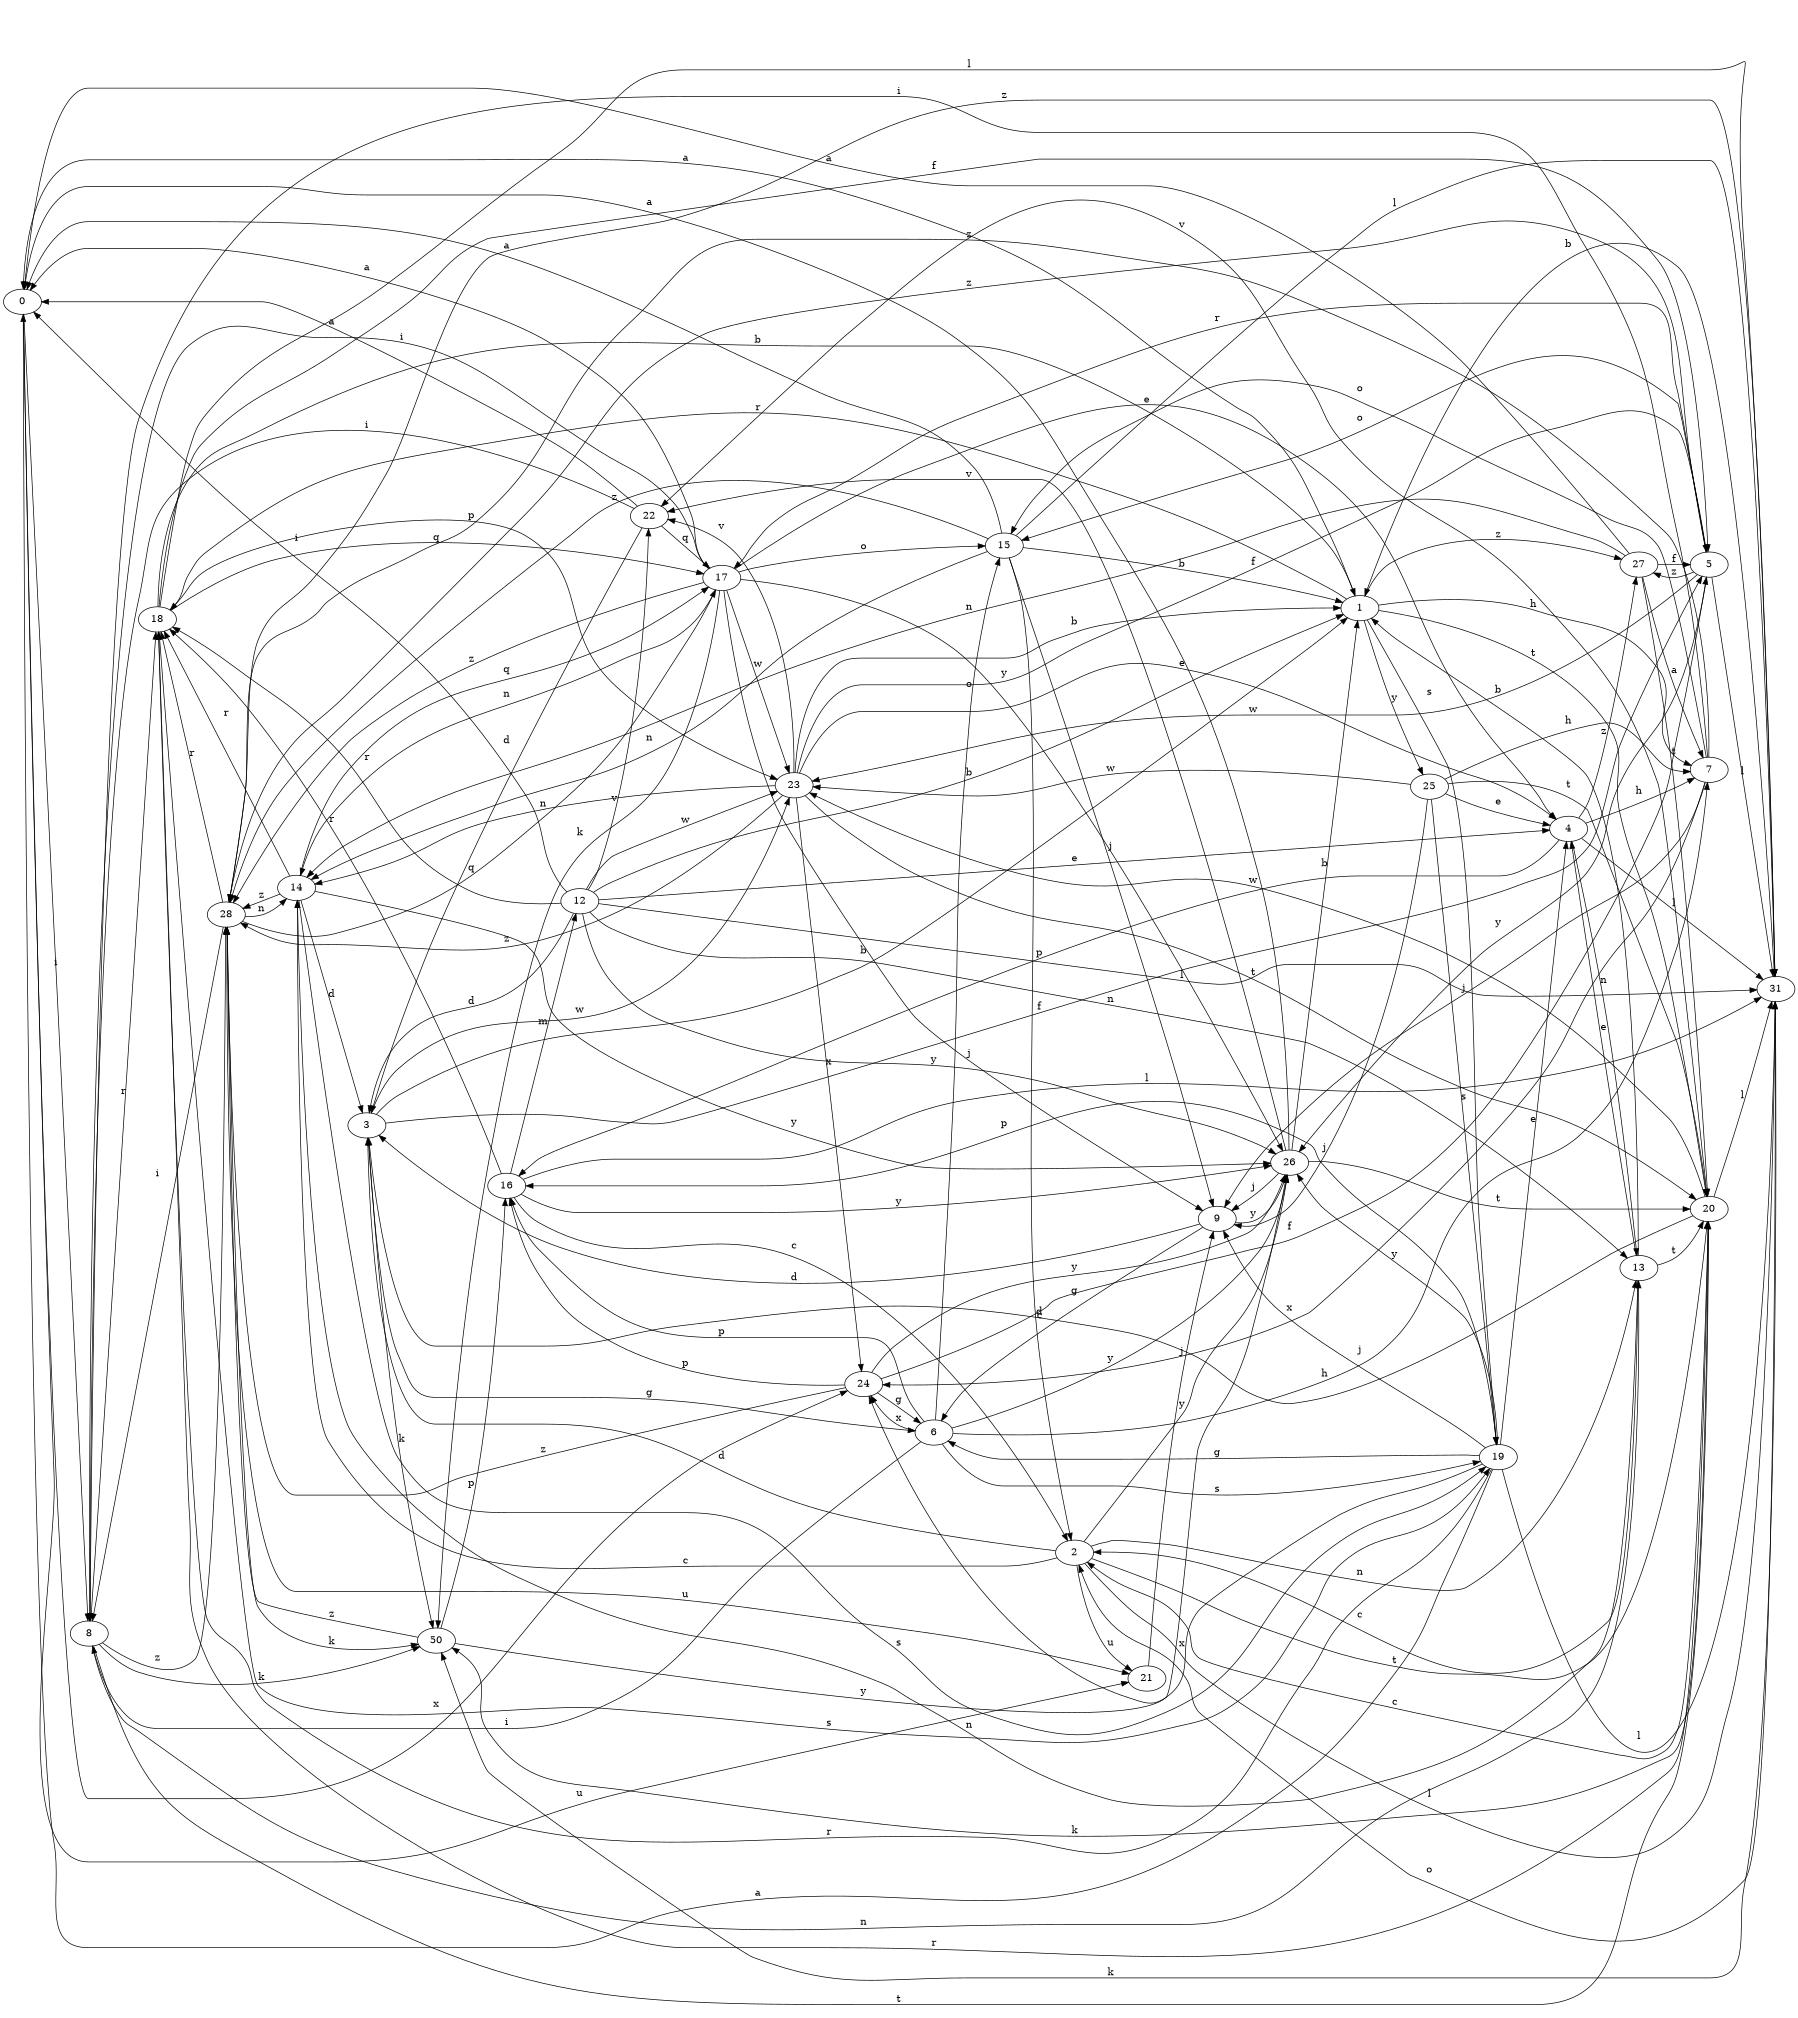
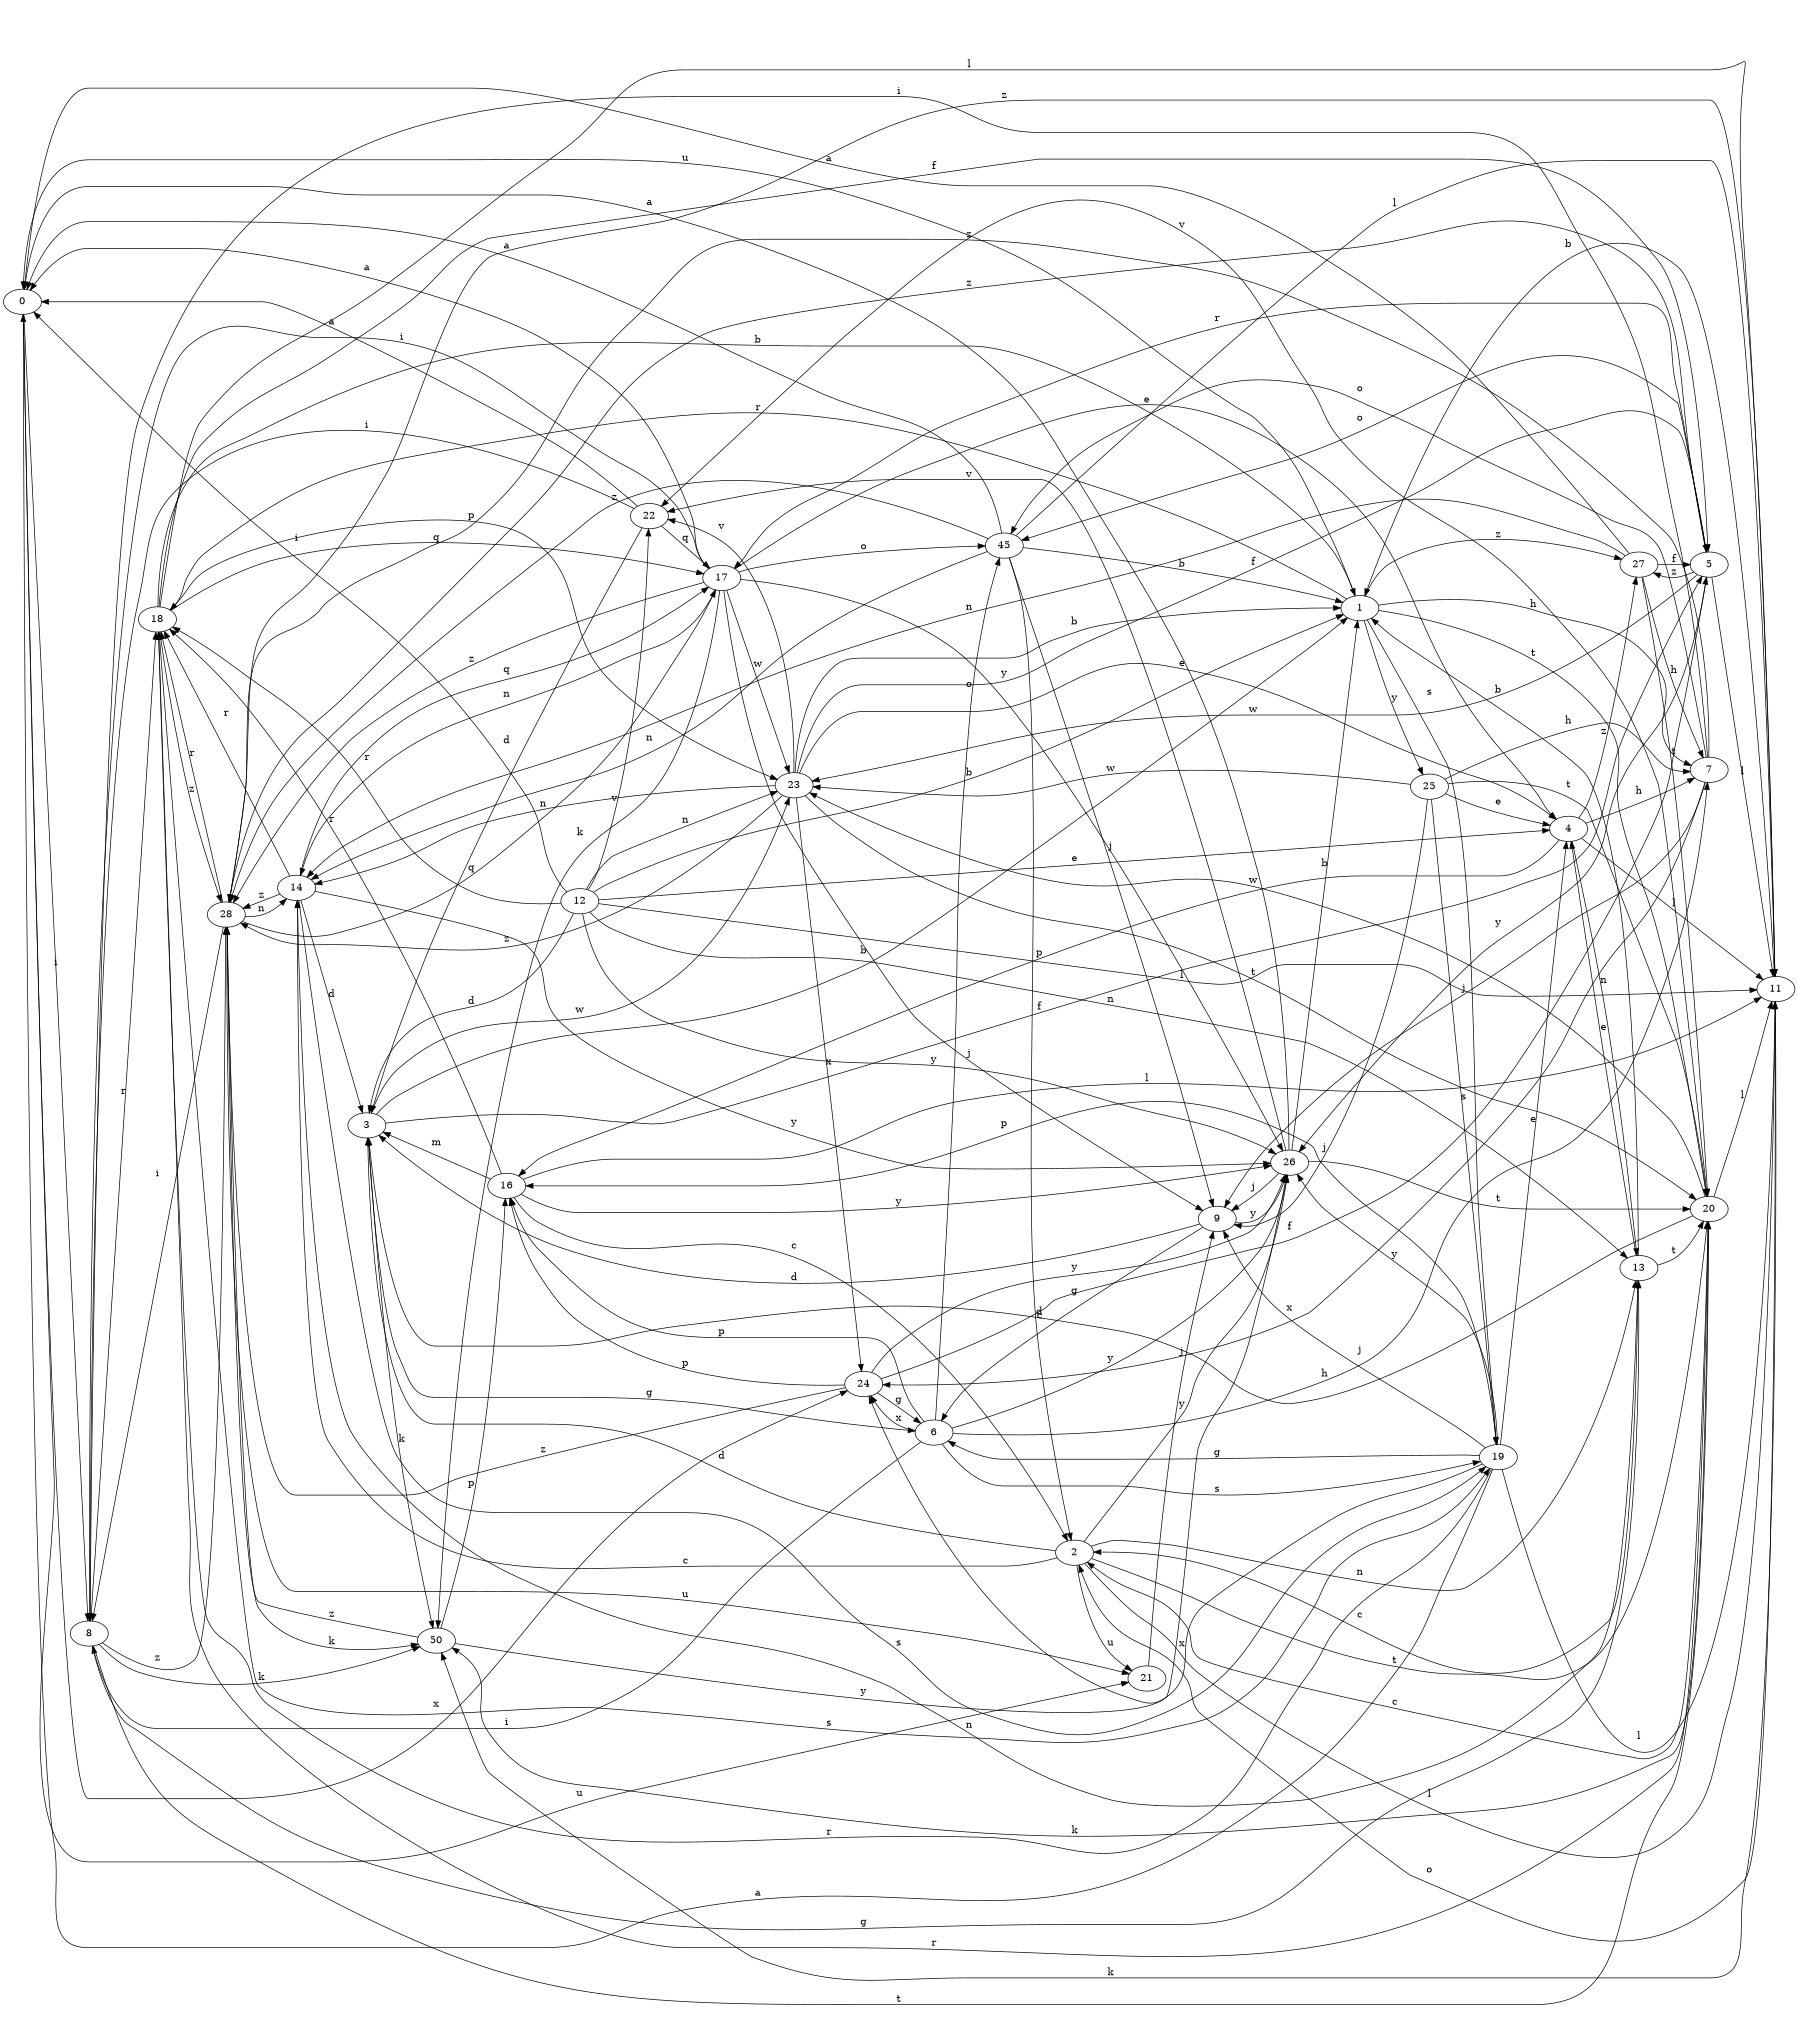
edge "1" -> "0": label "a" -> "u"
node "15": label "15" -> "45"
edge "27" -> "7": label "a" -> "h"
edge "18" -> "28": added, label "z"
edge "12" -> "23": label "w" -> "n"
node "31": label "31" -> "11"
edge "16" -> "12": now "16" -> "3"
edge "8" -> "13": label "n" -> "g"
